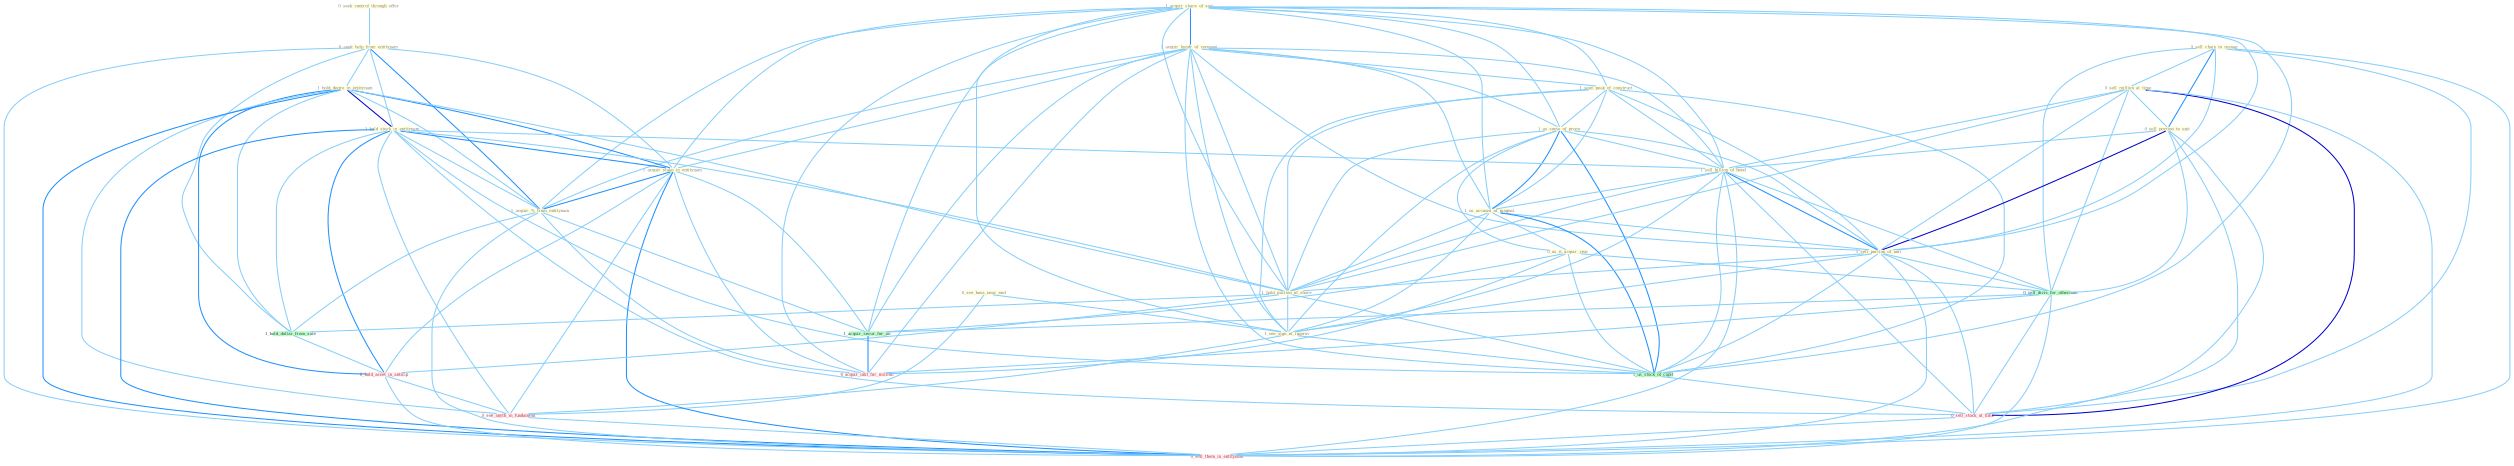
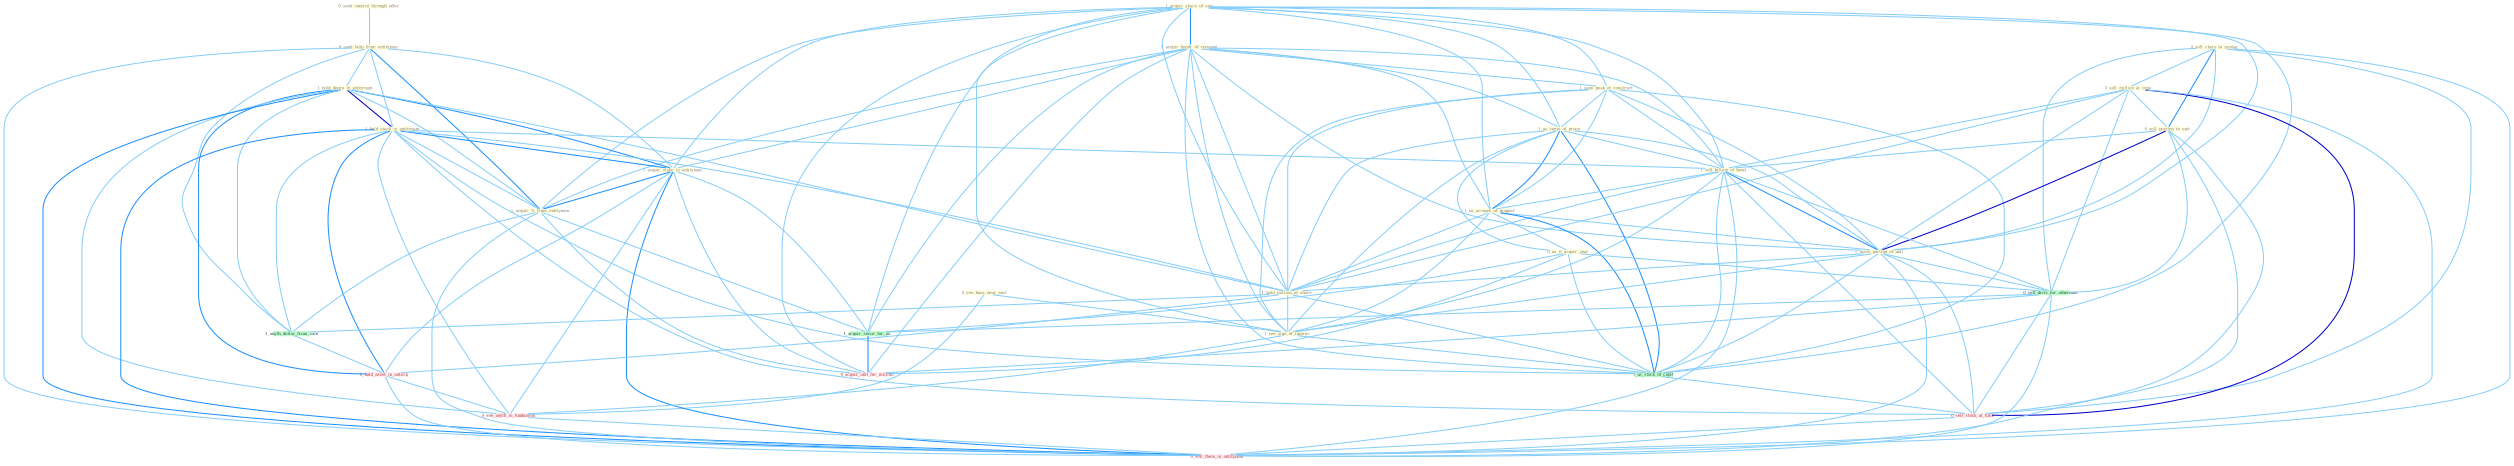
node "1_sell_portion_of_unit": label "1_sell_portion_of_unit" -> "1_asset_portion_of_unit"
node "1_hold_dollar_from_sale": label "1_hold_dollar_from_sale" -> "1_anyth_dollar_from_sale"
